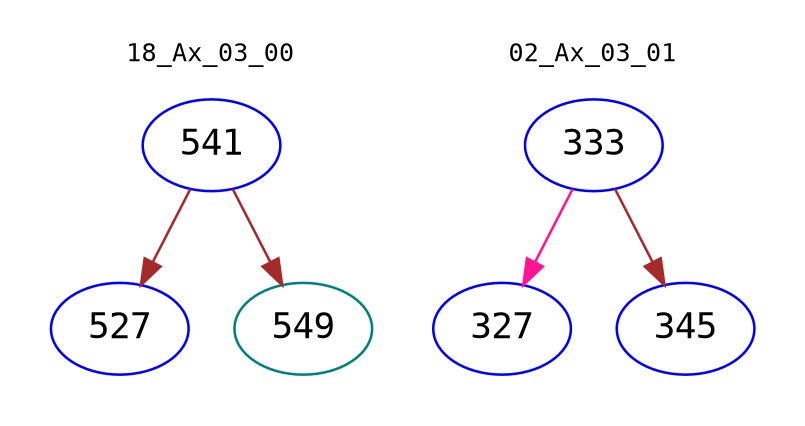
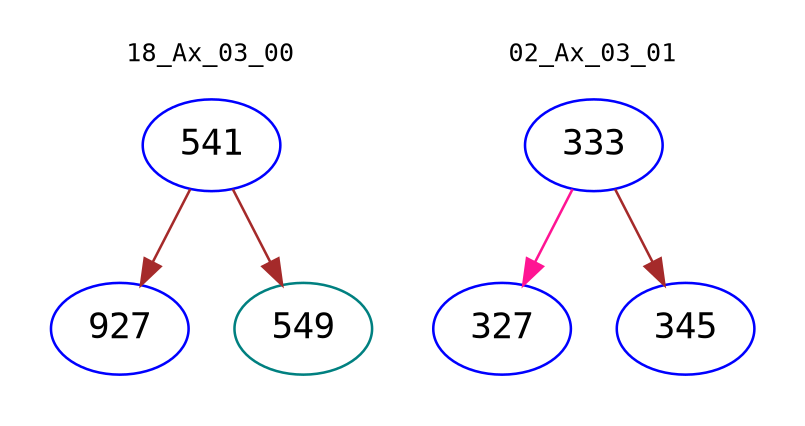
node "527": label "527" -> "927"
